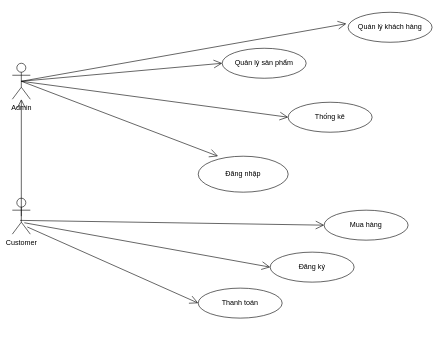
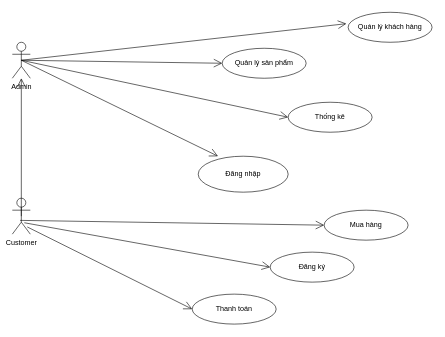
node "Admin": moved (21, 81) -> (21, 60)
node "Thanh toán": moved (240, 303) -> (234, 309)
